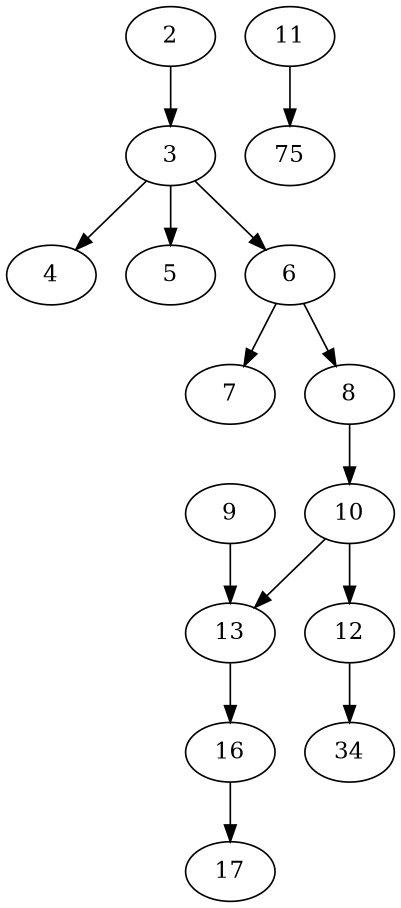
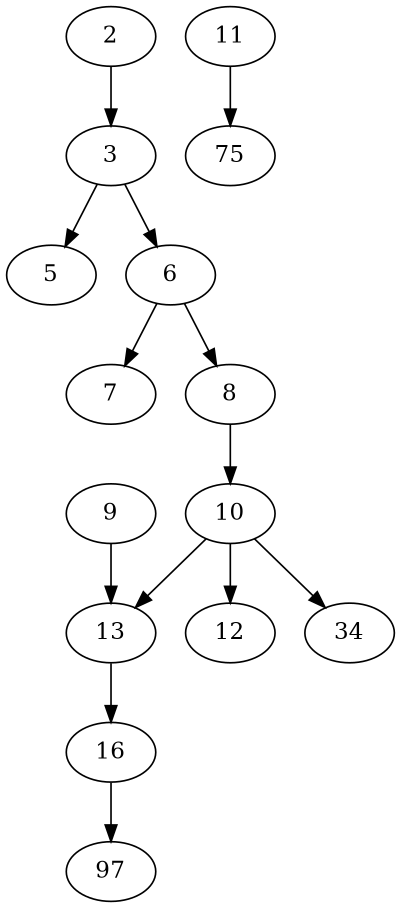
node "4": removed
edge "12" -> "34": now "10" -> "34"
node "17": label "17" -> "97"
